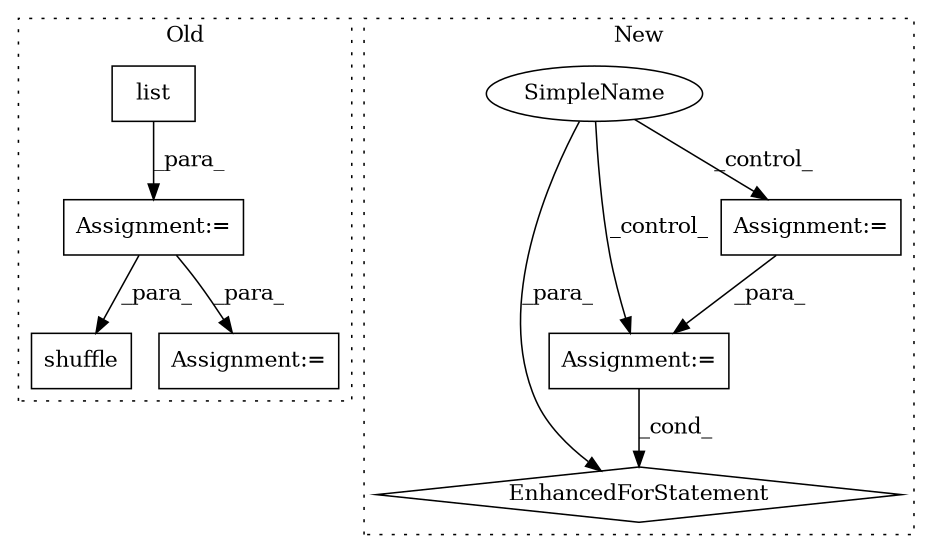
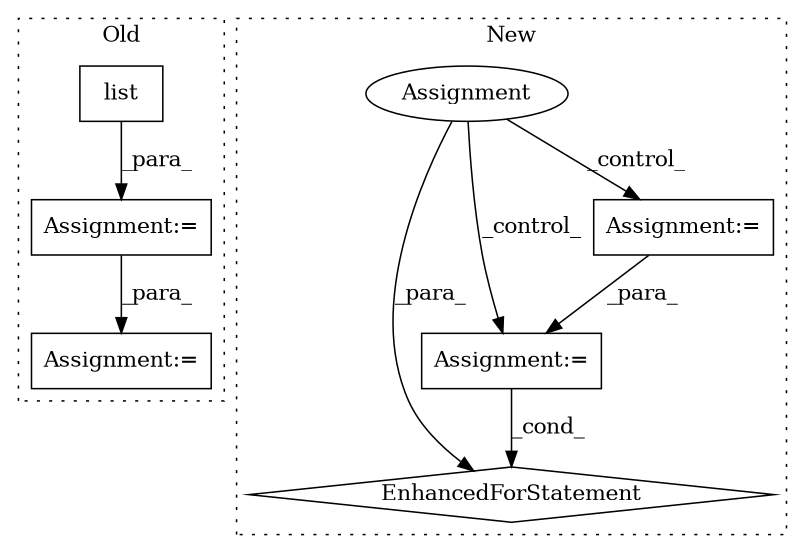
node "SimpleName": label "SimpleName" -> "Assignment"
node "shuffle": removed
